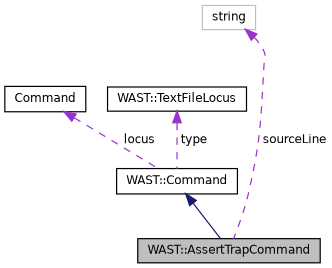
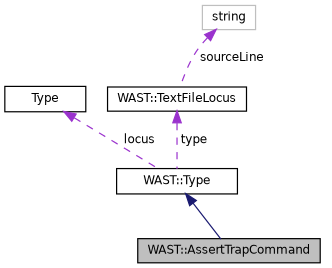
node "Command": label "Command" -> "Type"
edge "WAST::AssertTrapCommand" -> "string": now "WAST::TextFileLocus" -> "string"
node "WAST::Command": label "WAST::Command" -> "WAST::Type"
